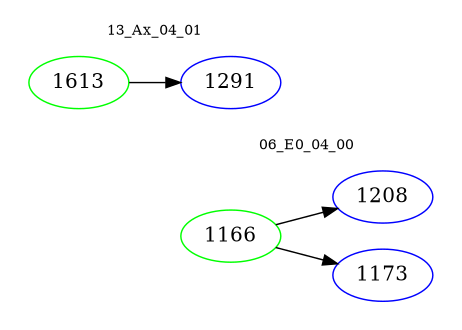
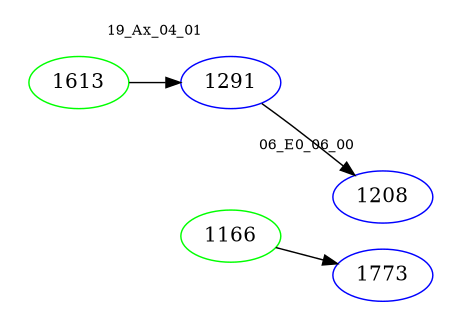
cluster "13_Ax_04_01": label "13_Ax_04_01" -> "19_Ax_04_01"
cluster "06_E0_04_00": label "06_E0_04_00" -> "06_E0_06_00"
edge "1166" -> "1208": now "1291" -> "1208"
node "1173": label "1173" -> "1773"
